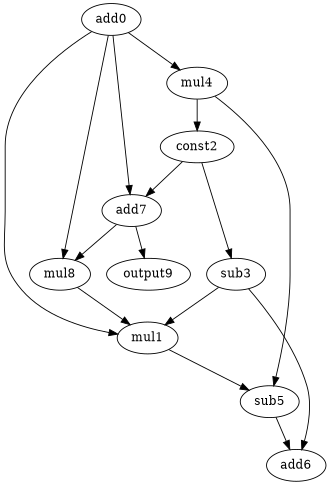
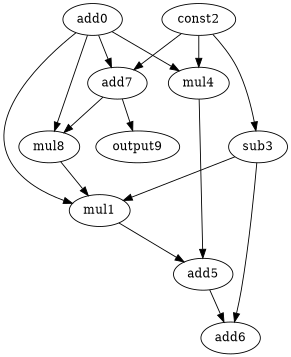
edge "mul4" -> "const2": reversed
node "sub5": label "sub5" -> "add5"
